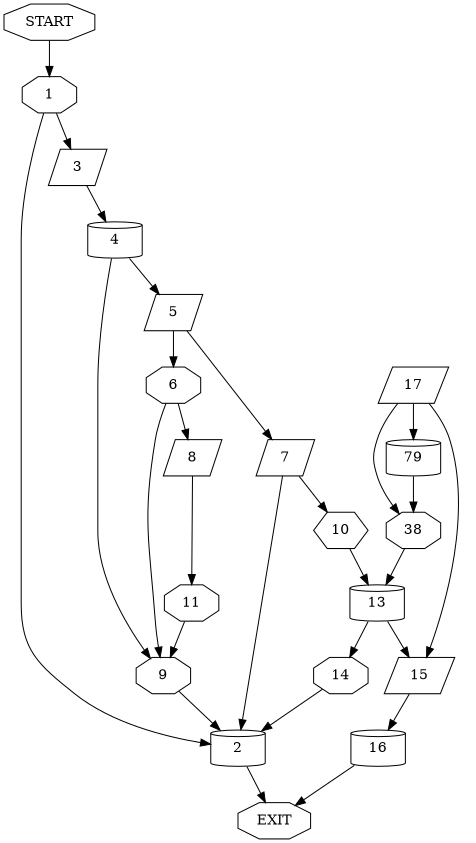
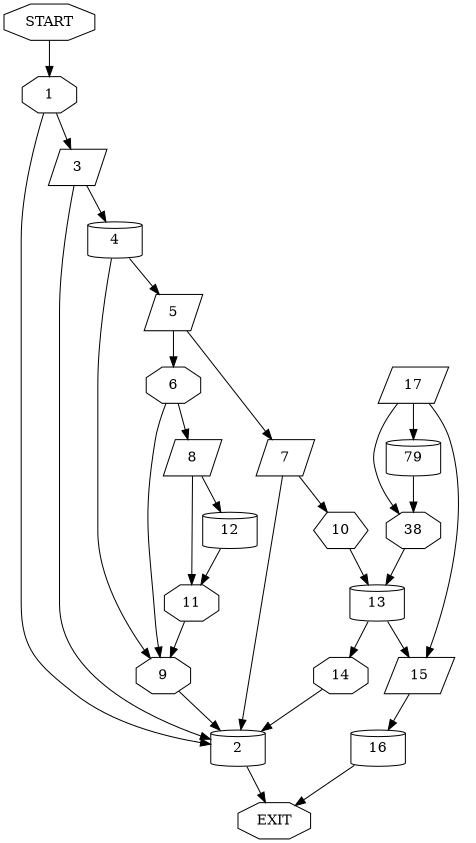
edge "3" -> "2": added
node "12": added
